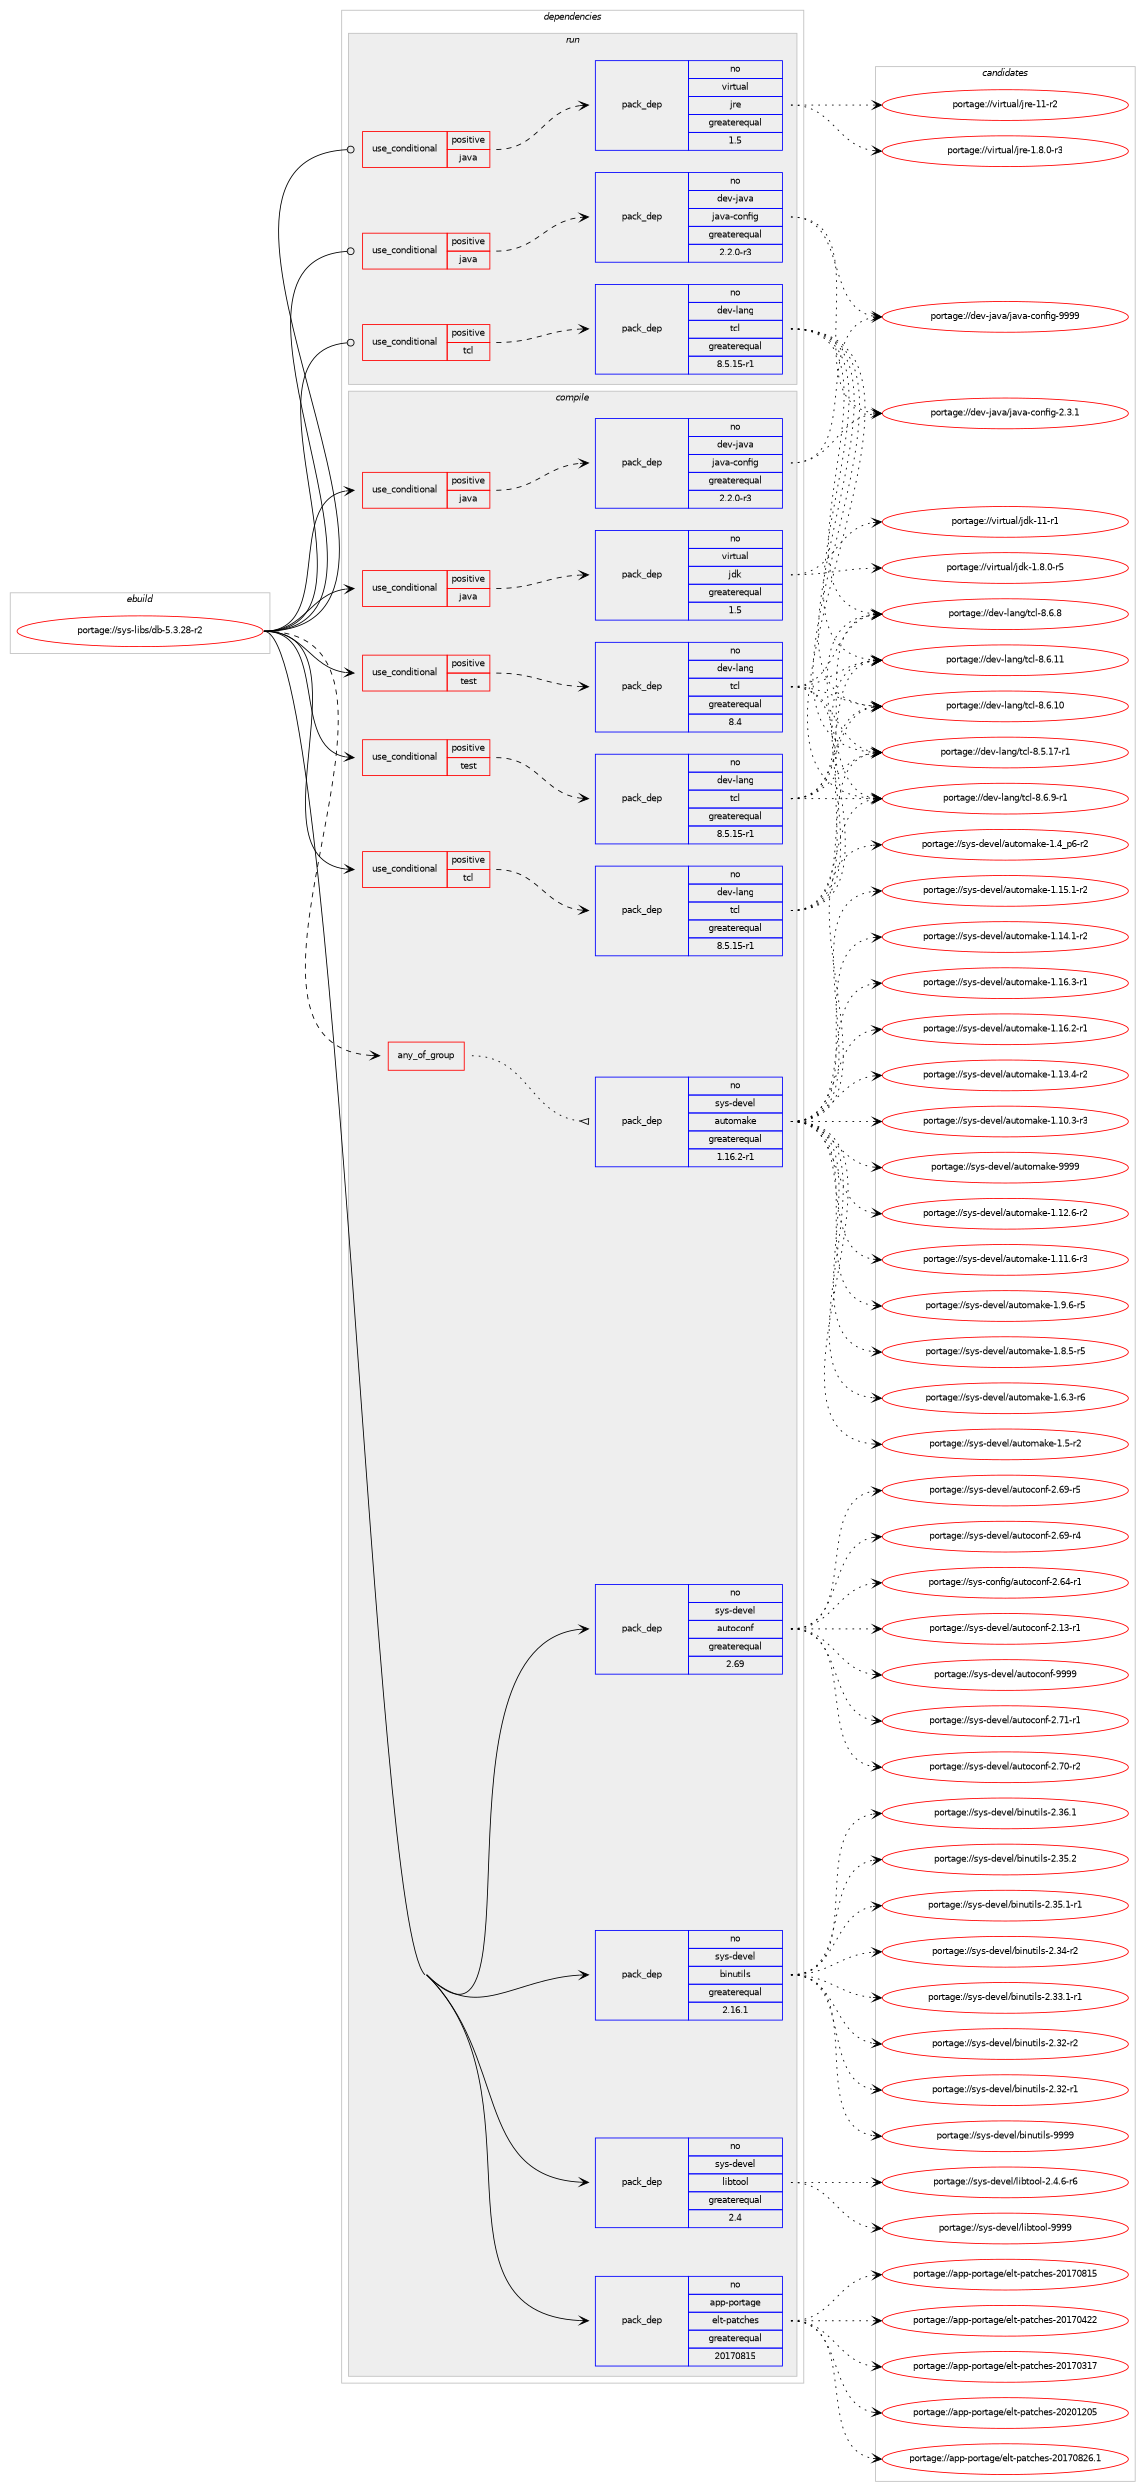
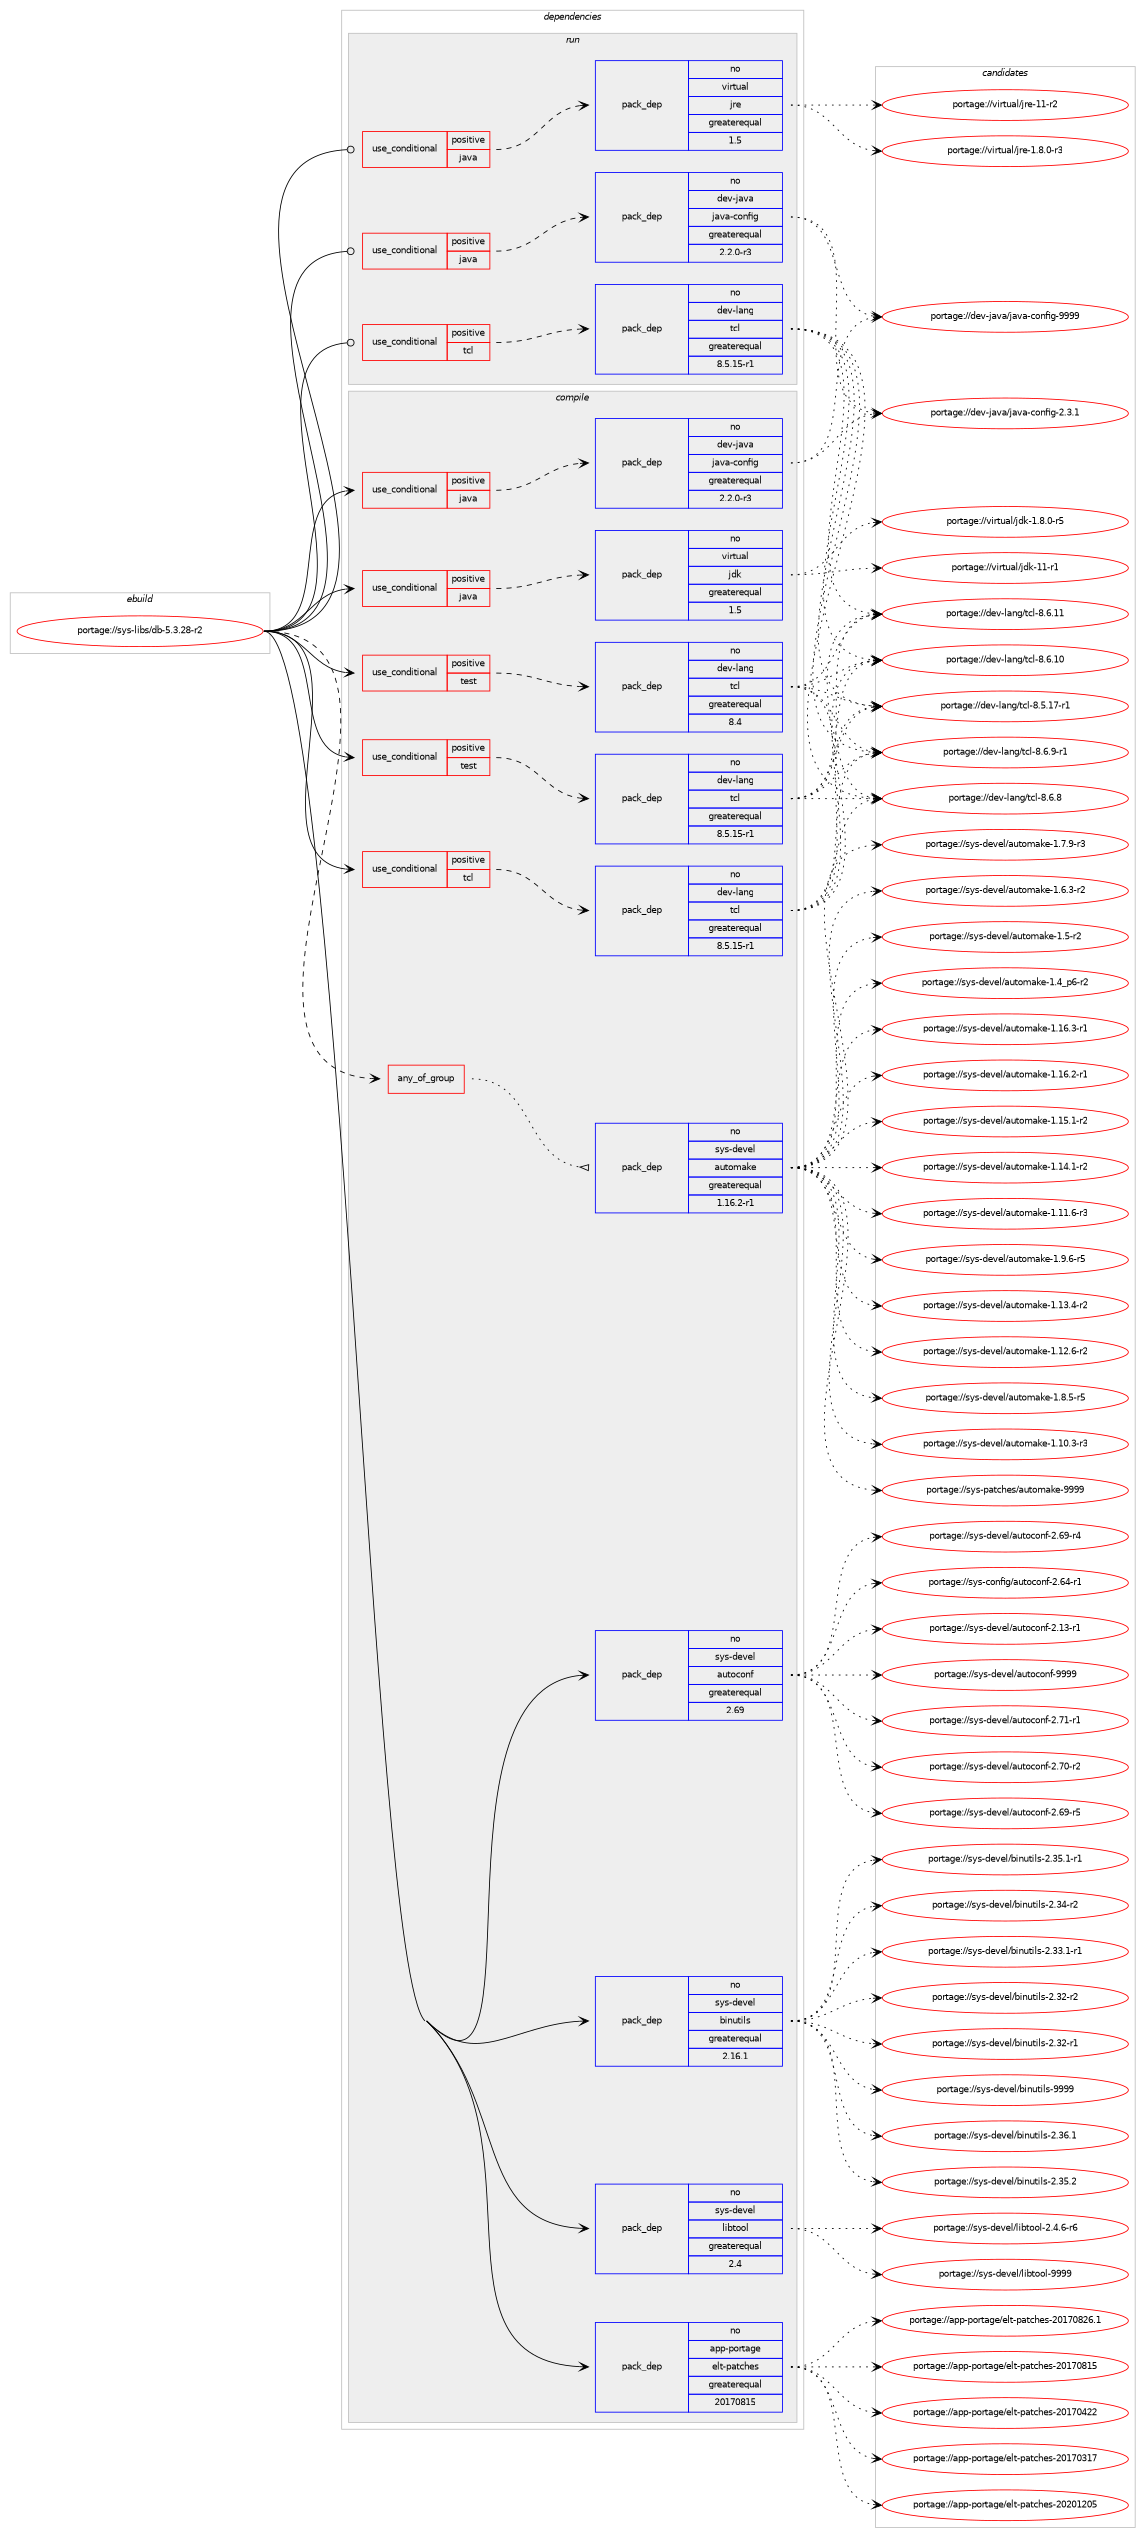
node "portage://sys-devel/automake-1.7.9-r3": added
node "portage://sys-devel/automake-9999": label "portage://sys-devel/automake-9999" -> "portage://sys-patches/automake-9999"
node "portage://sys-devel/automake-1.6.3-r6": label "portage://sys-devel/automake-1.6.3-r6" -> "portage://sys-devel/automake-1.6.3-r2"
